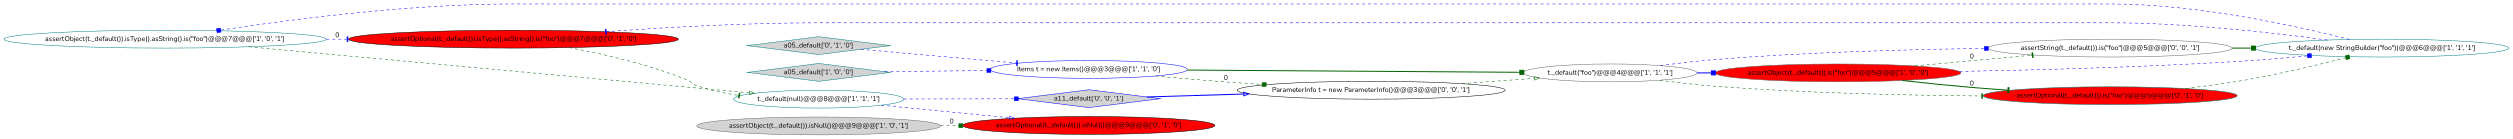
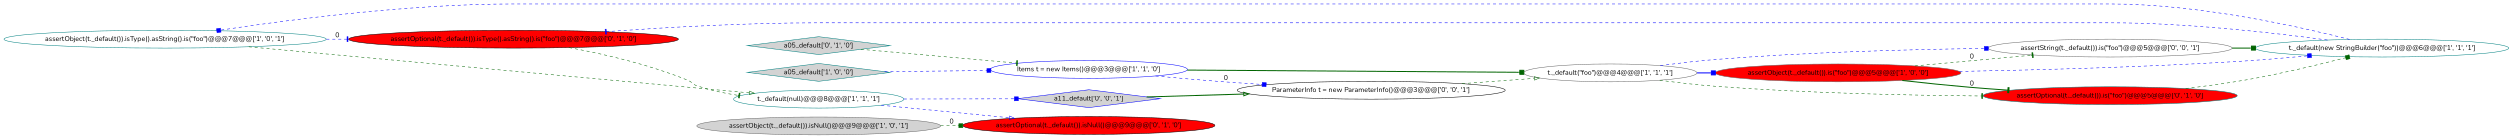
edge "a05_default['0', '1', '0']" -> "Items t = new Items()@@@3@@@['1', '1', '0']": color blue -> darkgreen
edge "Items t = new Items()@@@3@@@['1', '1', '0']" -> "ParameterInfo t = new ParameterInfo()@@@3@@@['0', '0', '1']": color darkgreen -> blue
edge "a11_default['0', '0', '1']" -> "ParameterInfo t = new ParameterInfo()@@@3@@@['0', '0', '1']": color blue -> darkgreen
